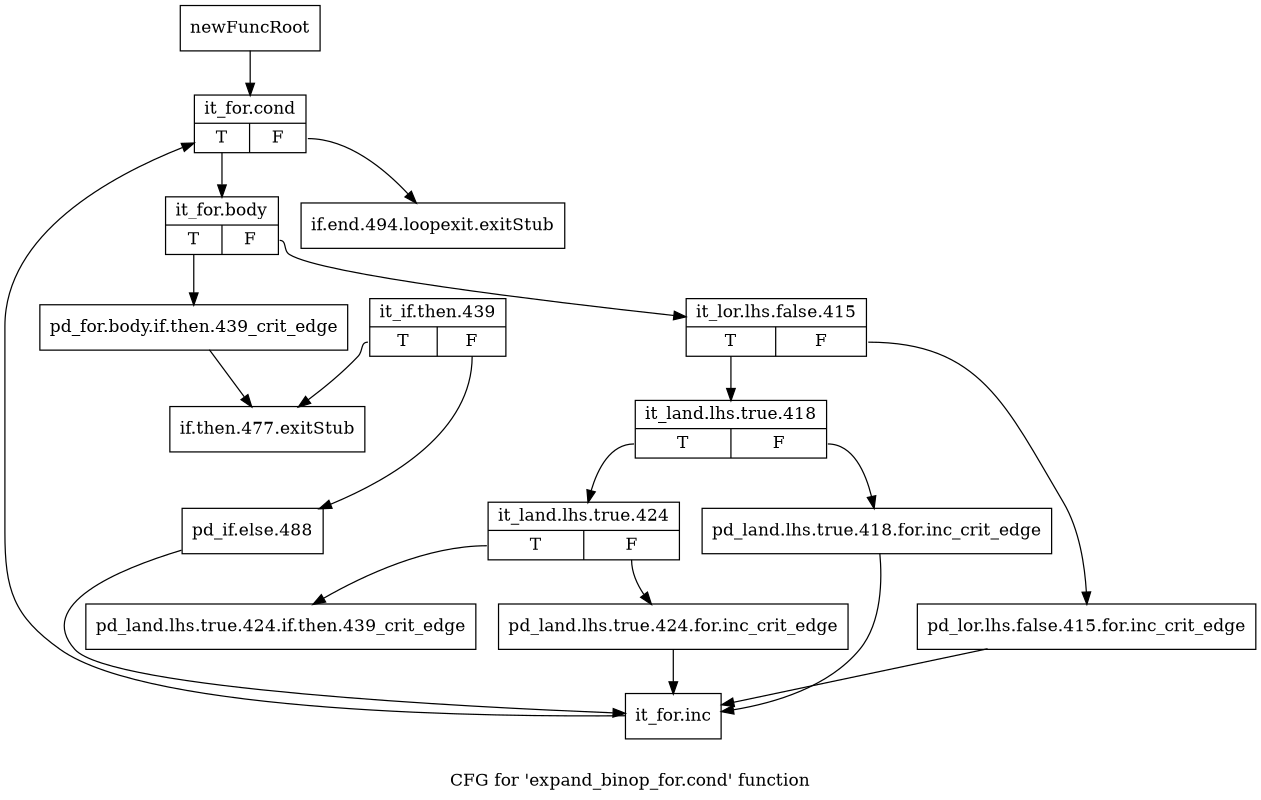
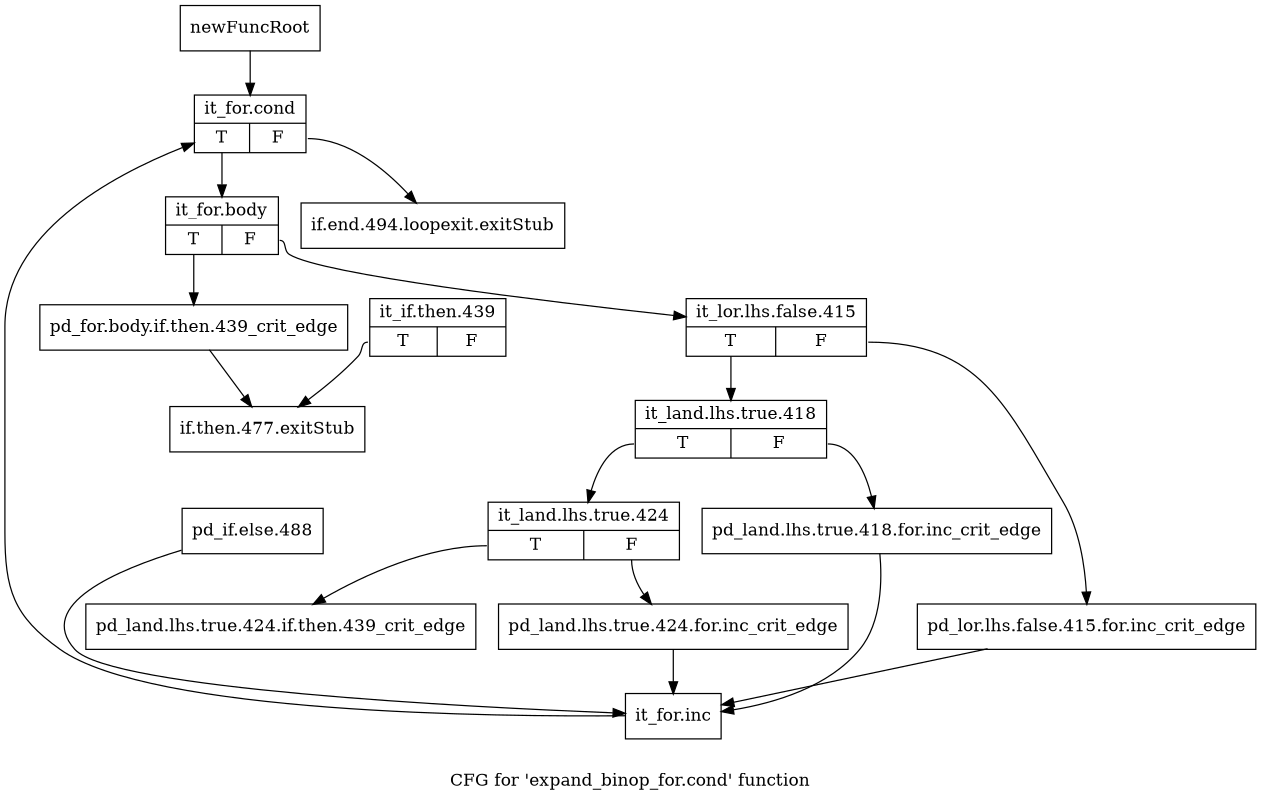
edge "it_if.then.439" -> "pd_if.else.488": removed
